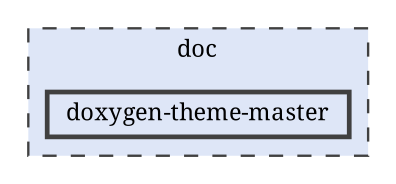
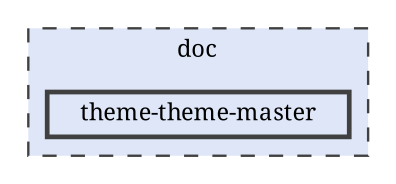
node "doxygen-theme-master": label "doxygen-theme-master" -> "theme-theme-master"
